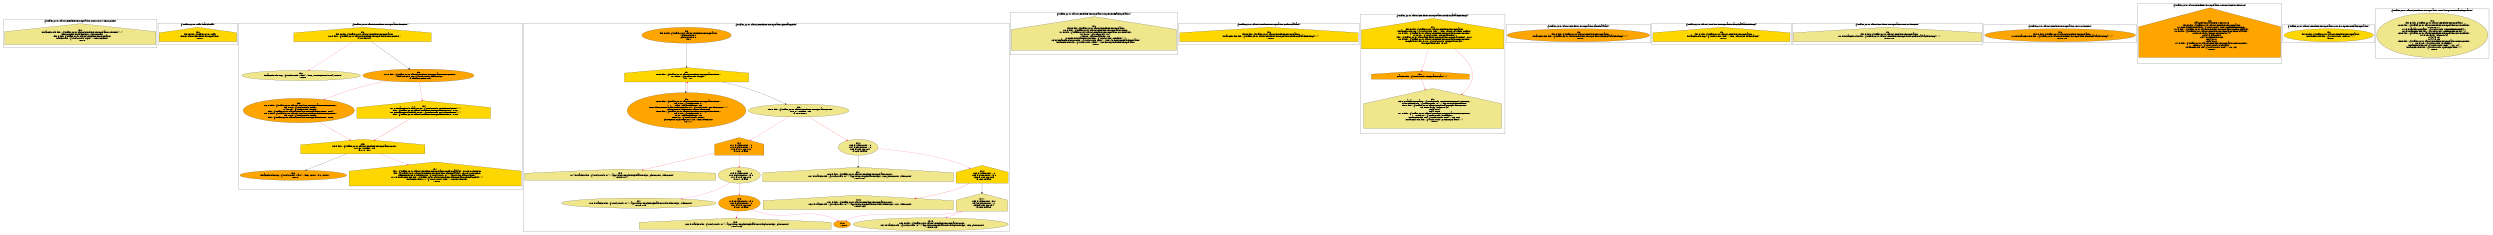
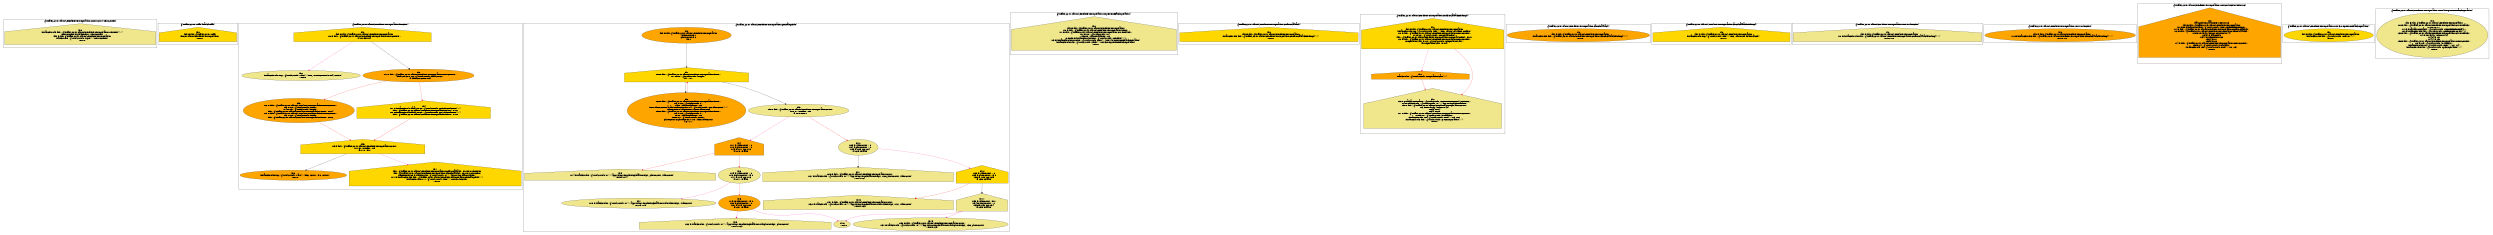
node "id:16 return": fillcolor orange -> khaki
